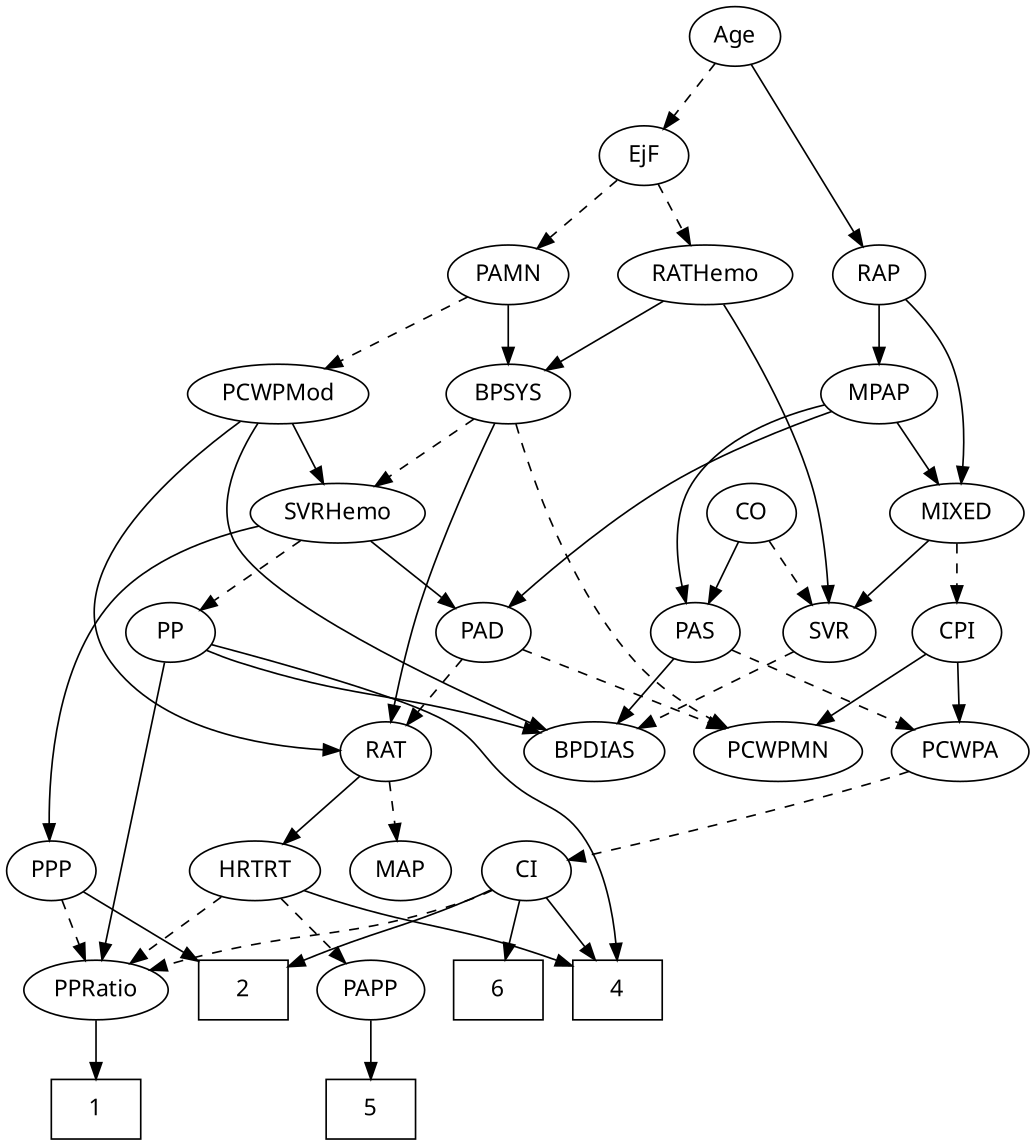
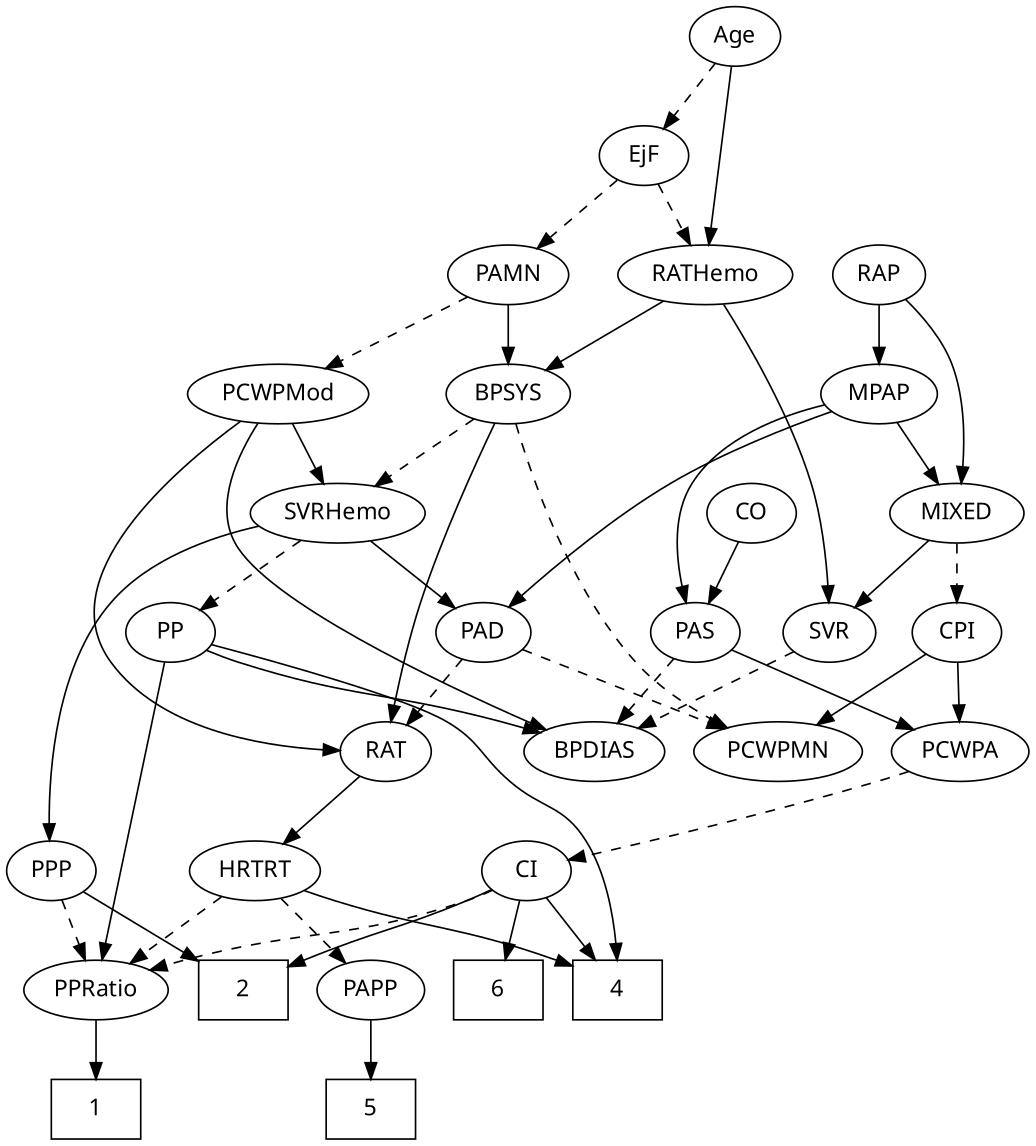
edge "Age" -> "RAP": now "Age" -> "RATHemo"
edge "CO" -> "SVR": removed
edge "PAS" -> "BPDIAS": style solid -> dashed
edge "PAS" -> "PCWPA": style dashed -> solid
node "MAP": removed
